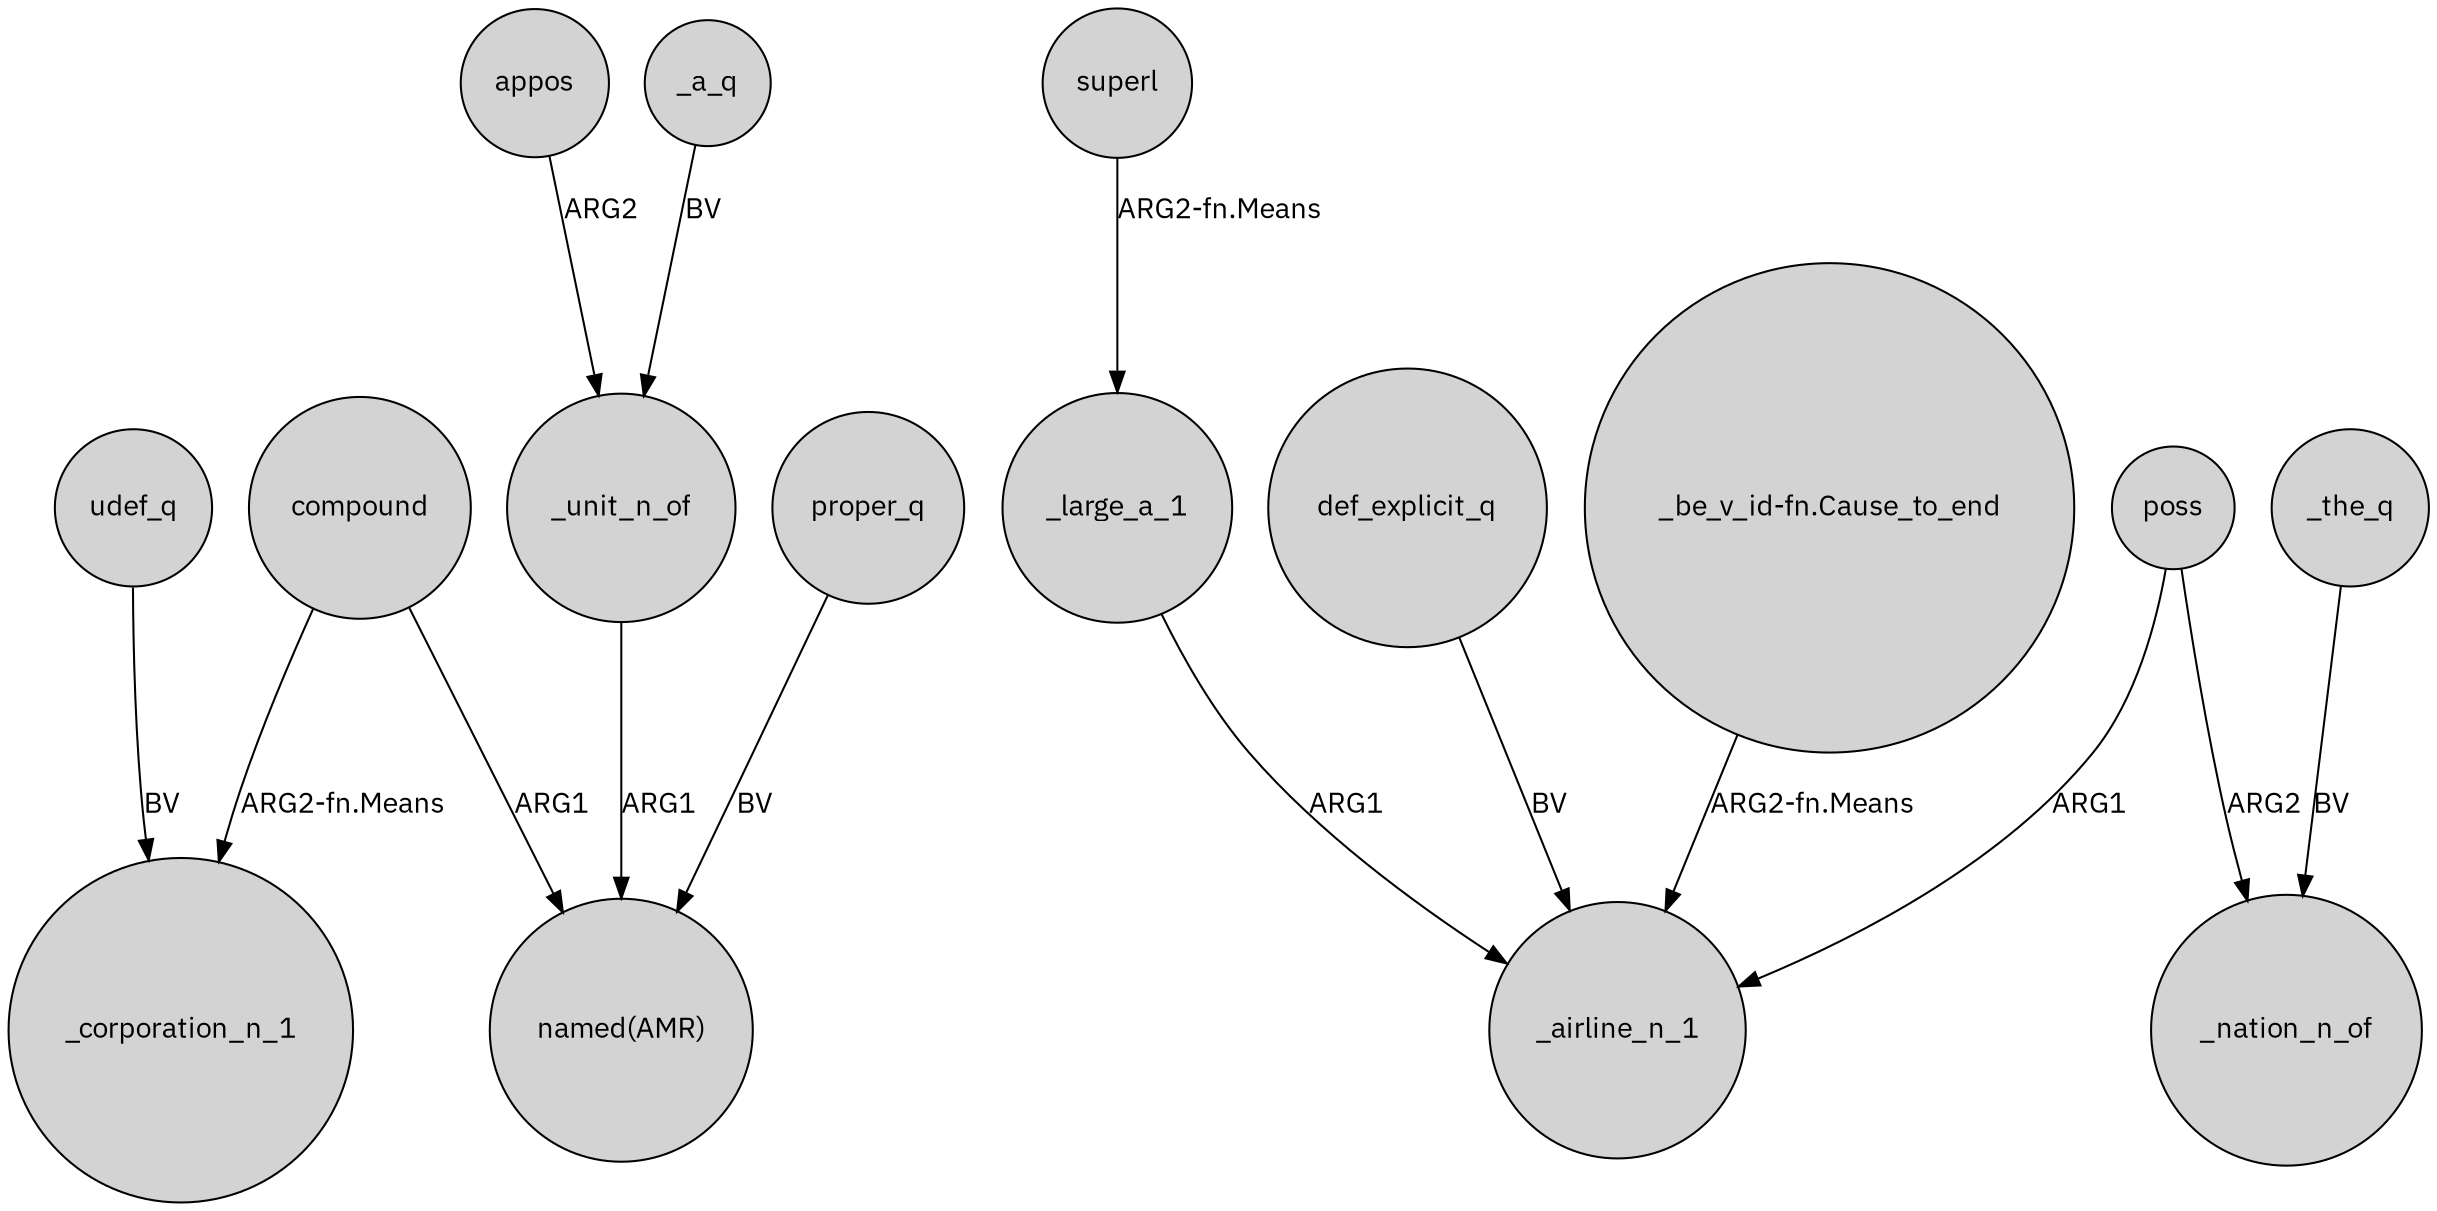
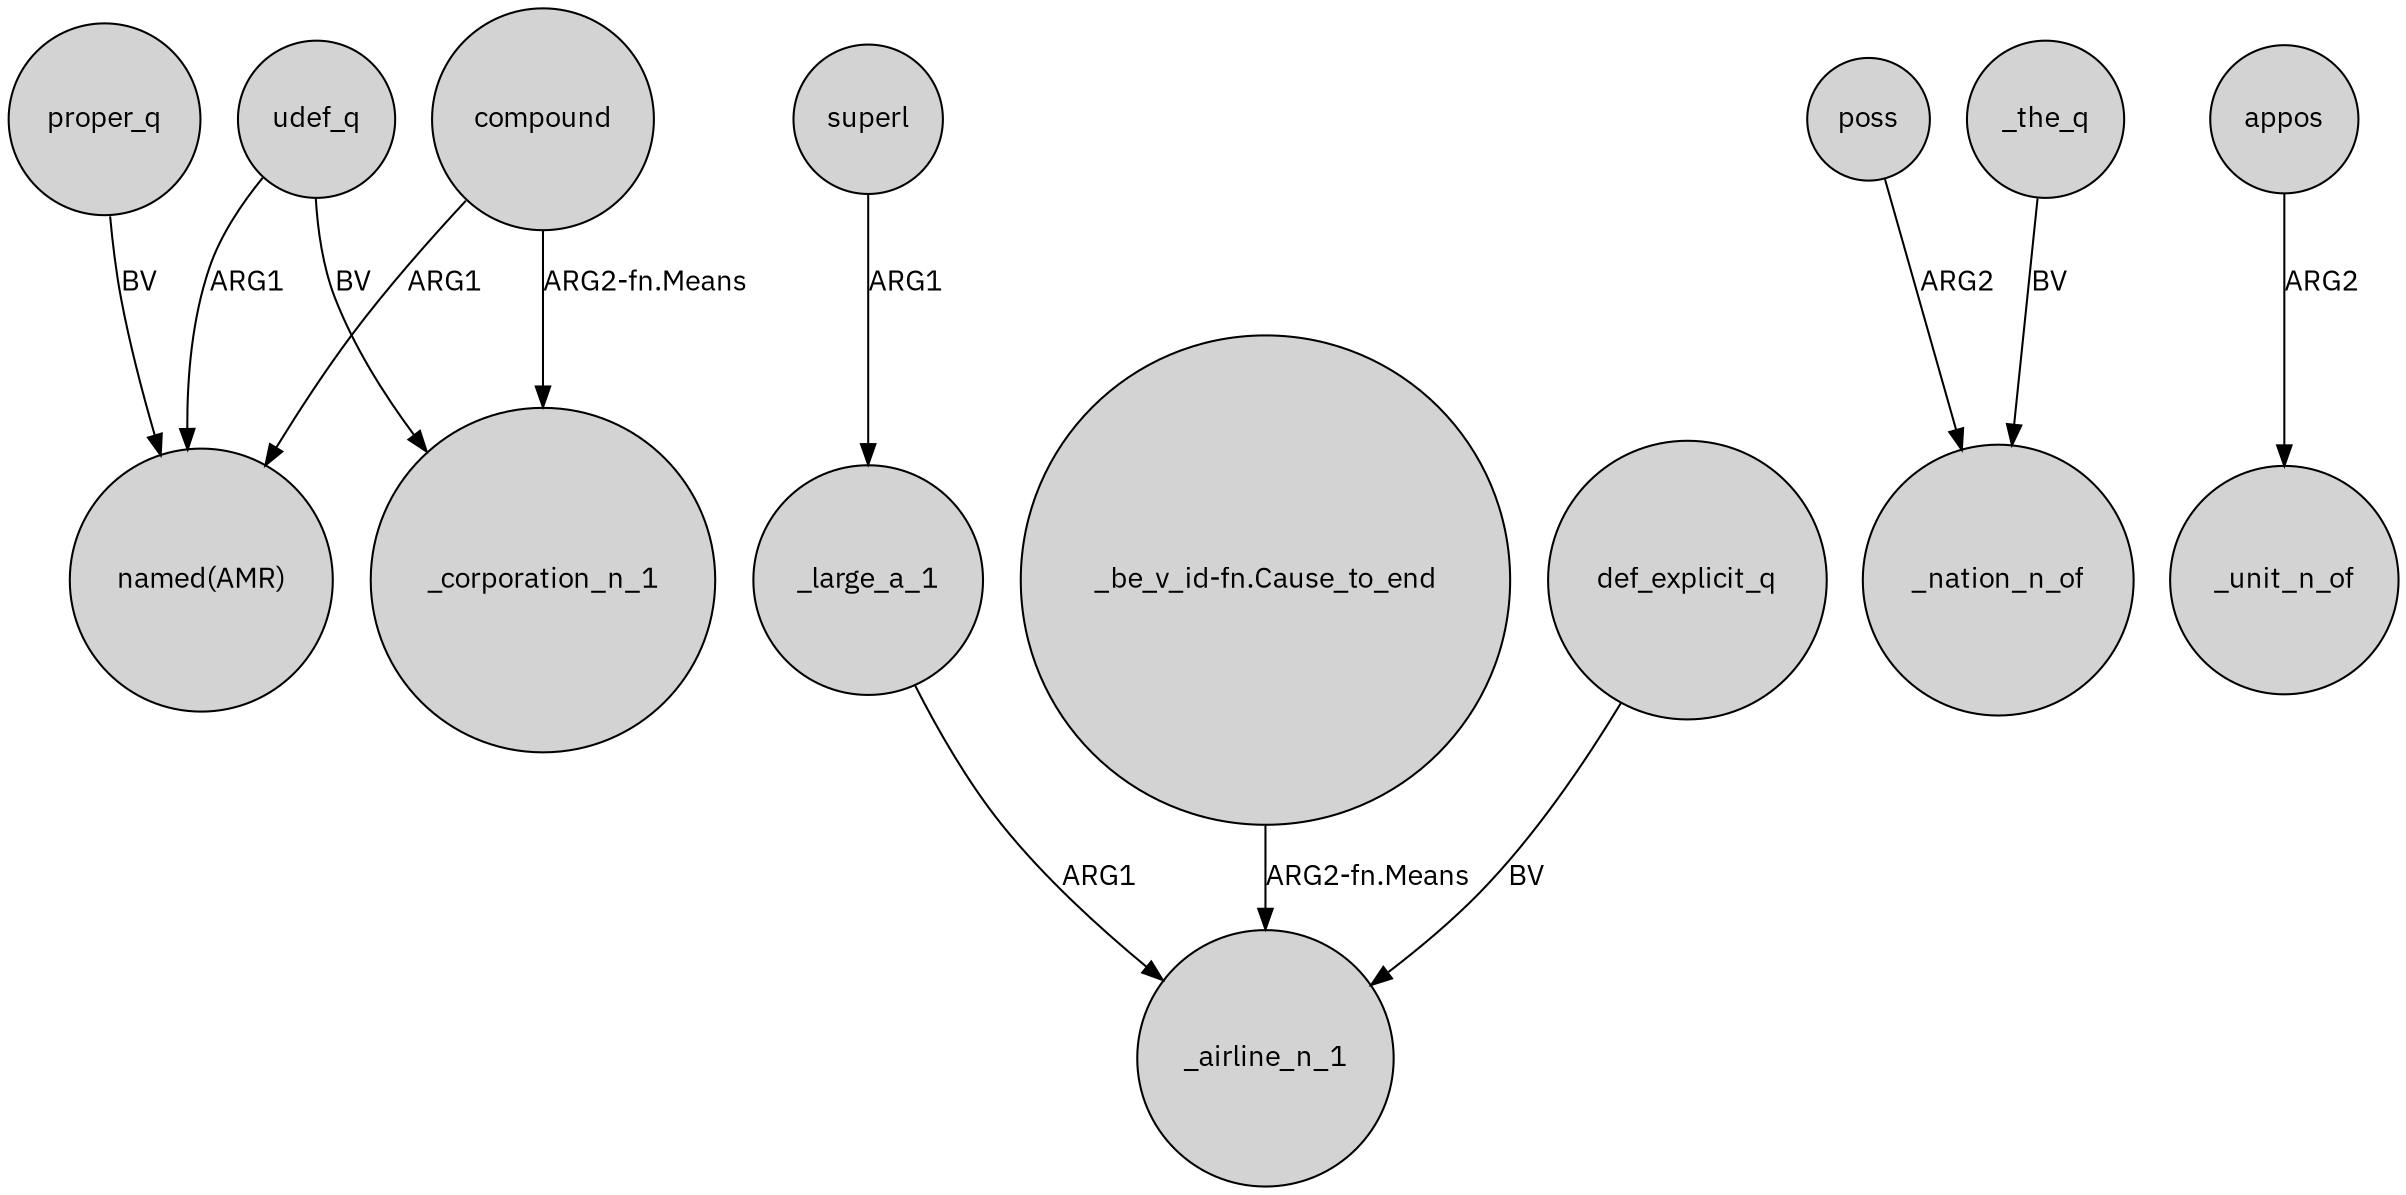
node "_a_q": removed
edge "superl" -> "_large_a_1": label "ARG2-fn.Means" -> "ARG1"
edge "_unit_n_of" -> "named(AMR)": now "udef_q" -> "named(AMR)"
edge "poss" -> "_airline_n_1": removed, label "ARG1"
